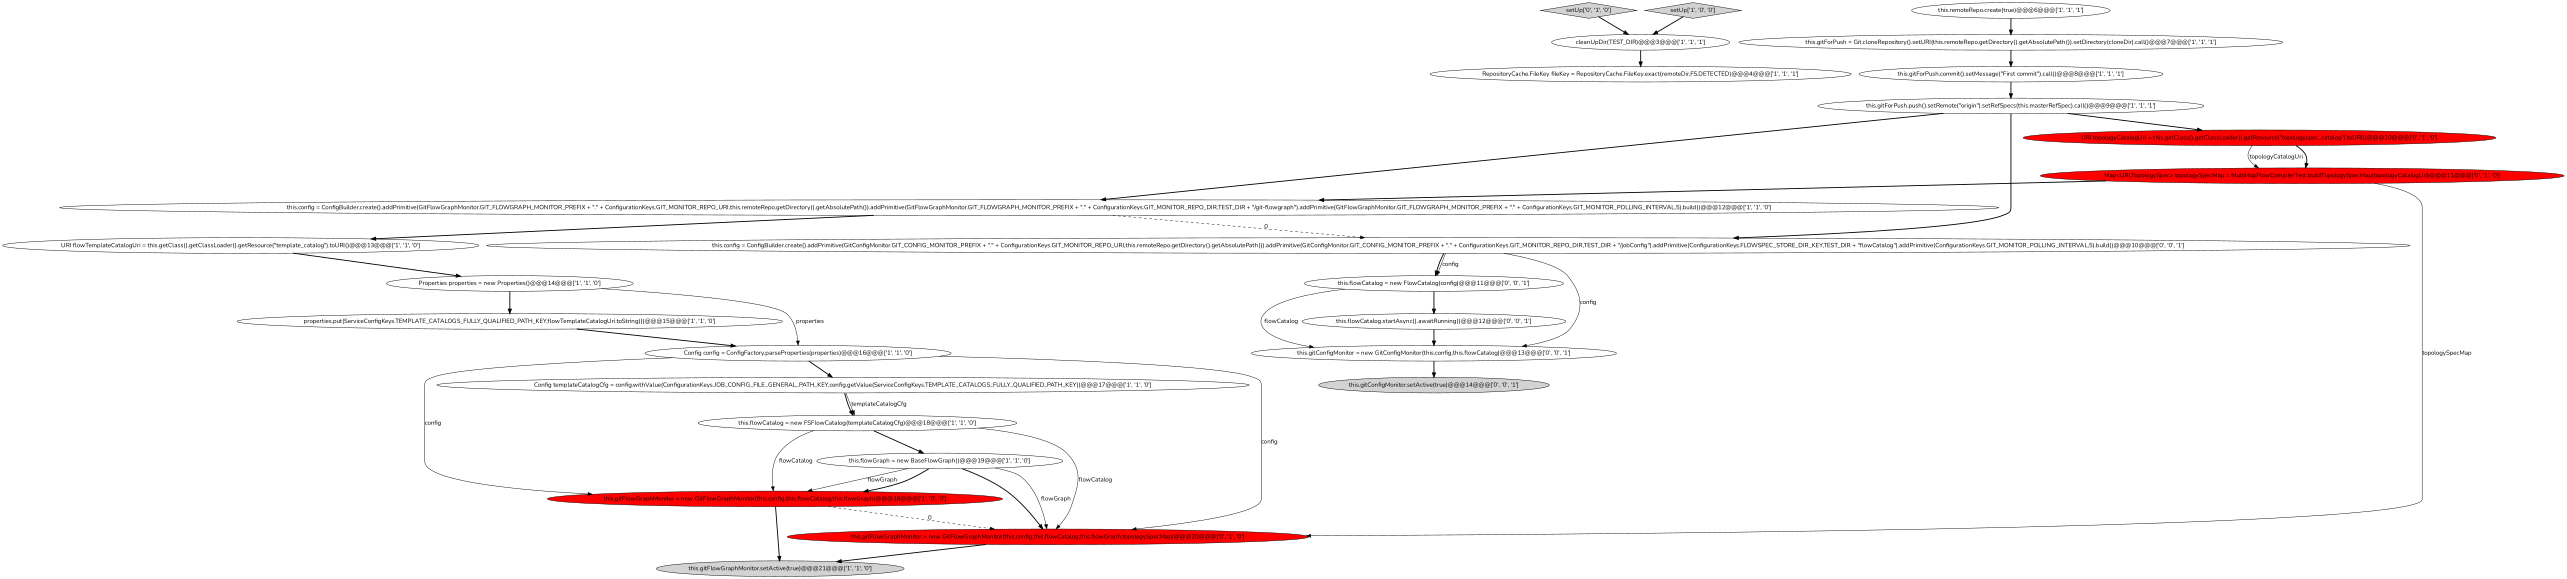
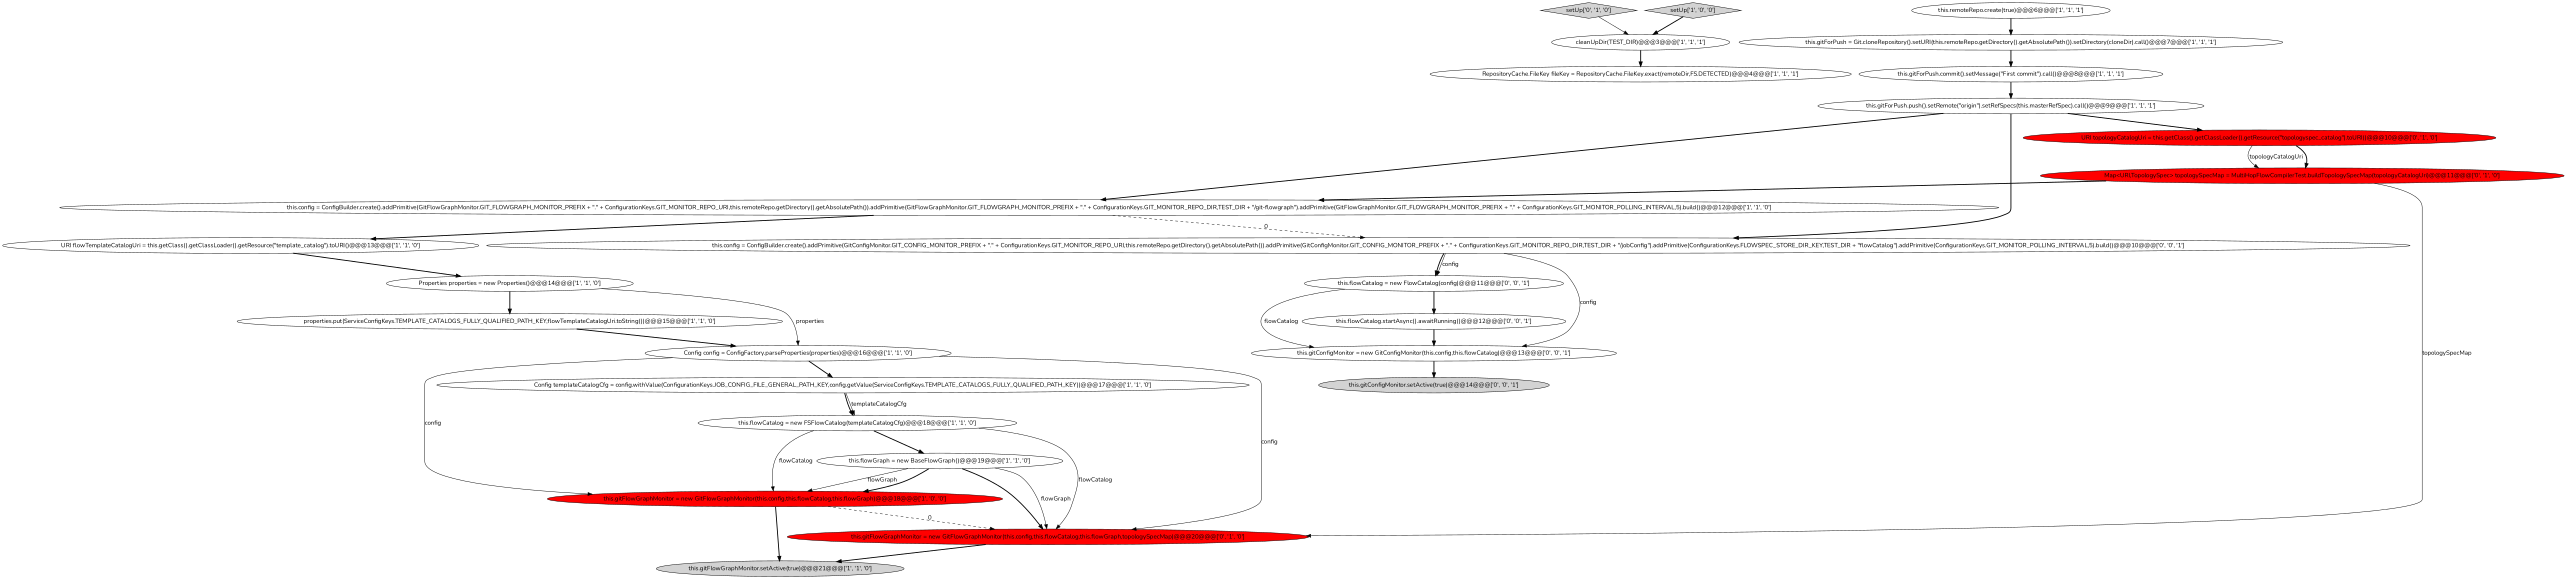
edge "setUp['0', '1', '0']" -> "cleanUpDir(TEST_DIR)@@@3@@@['1', '1', '1']": style bold -> solid
